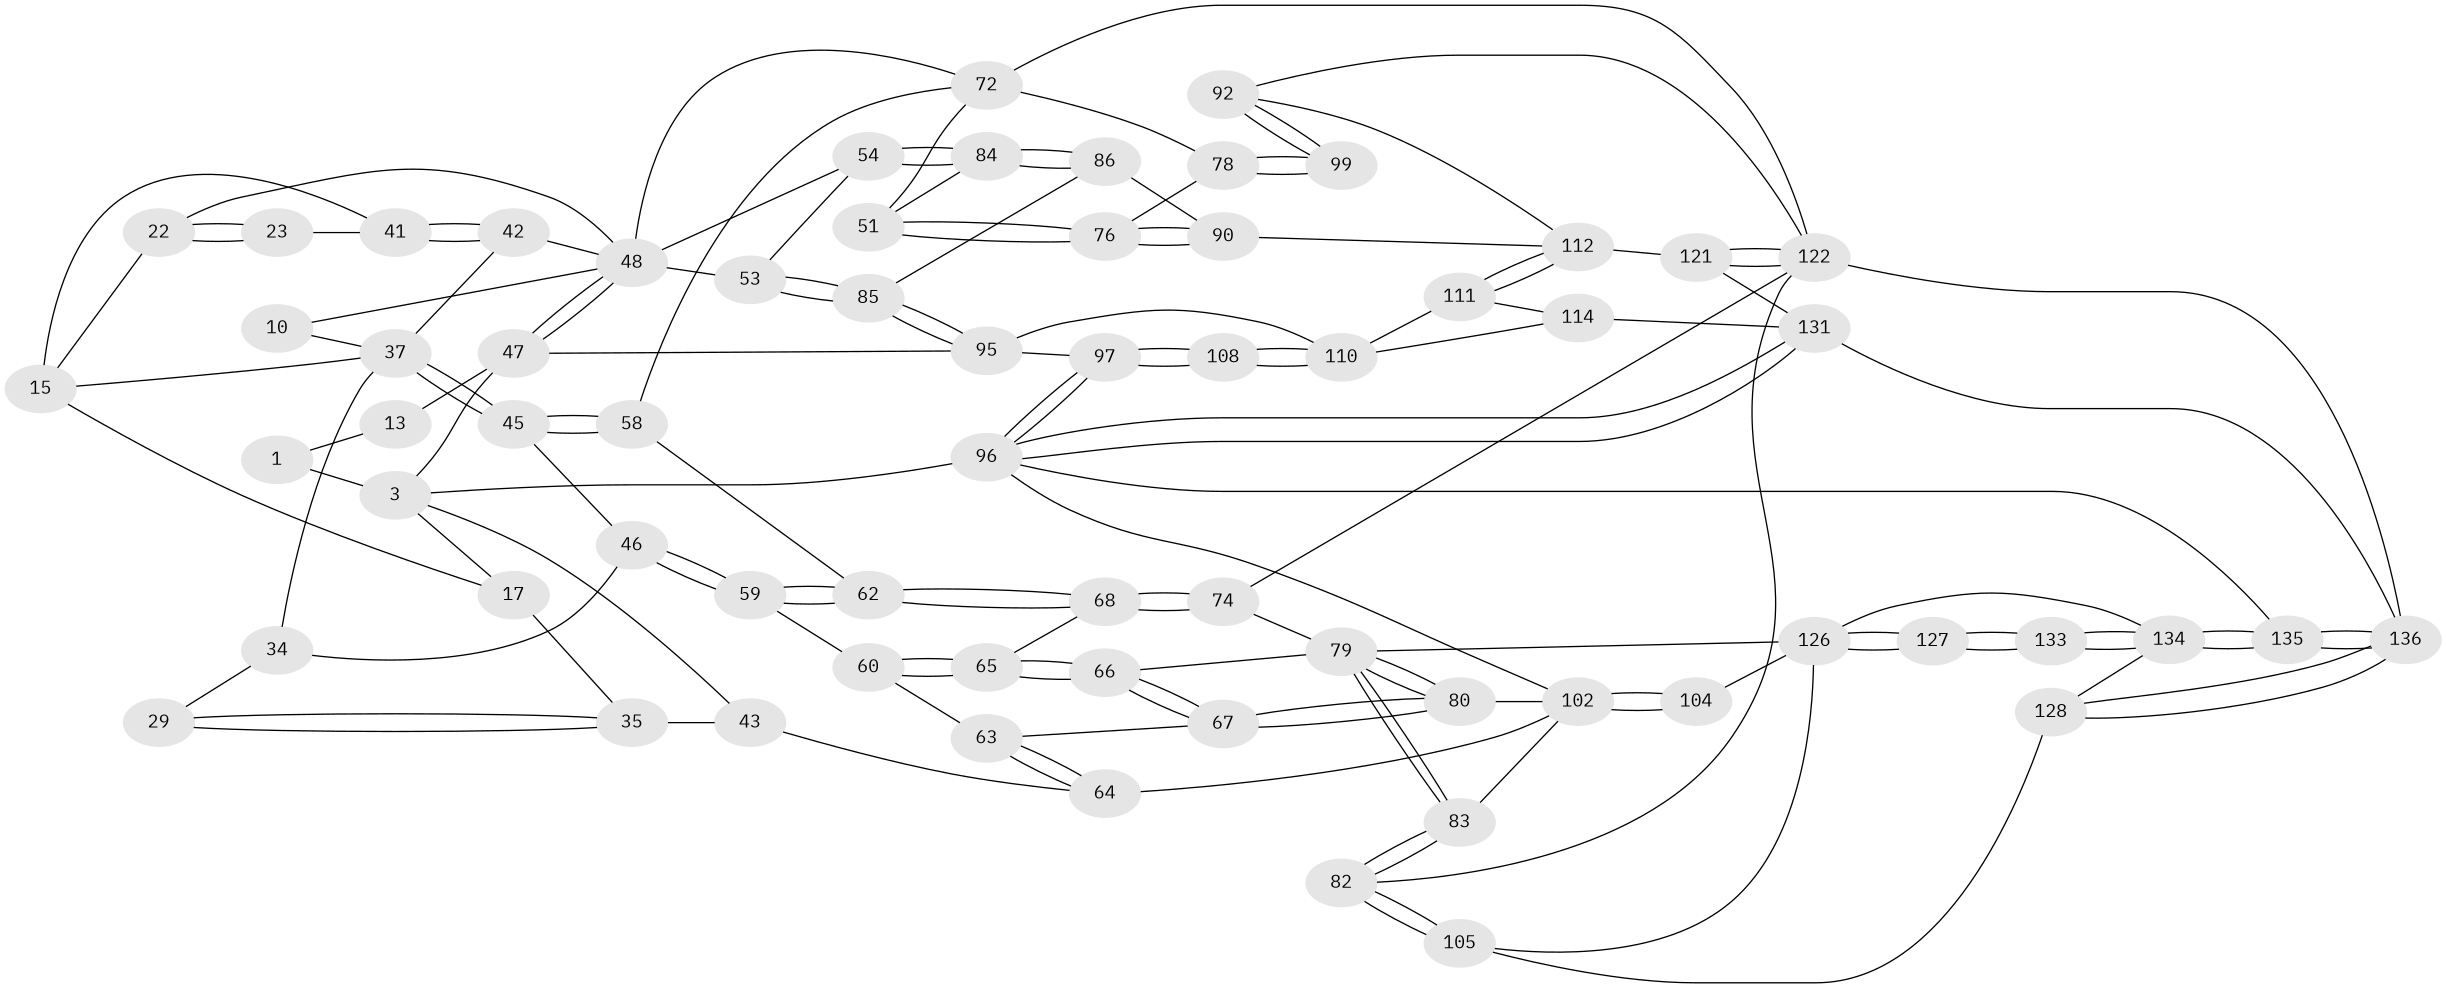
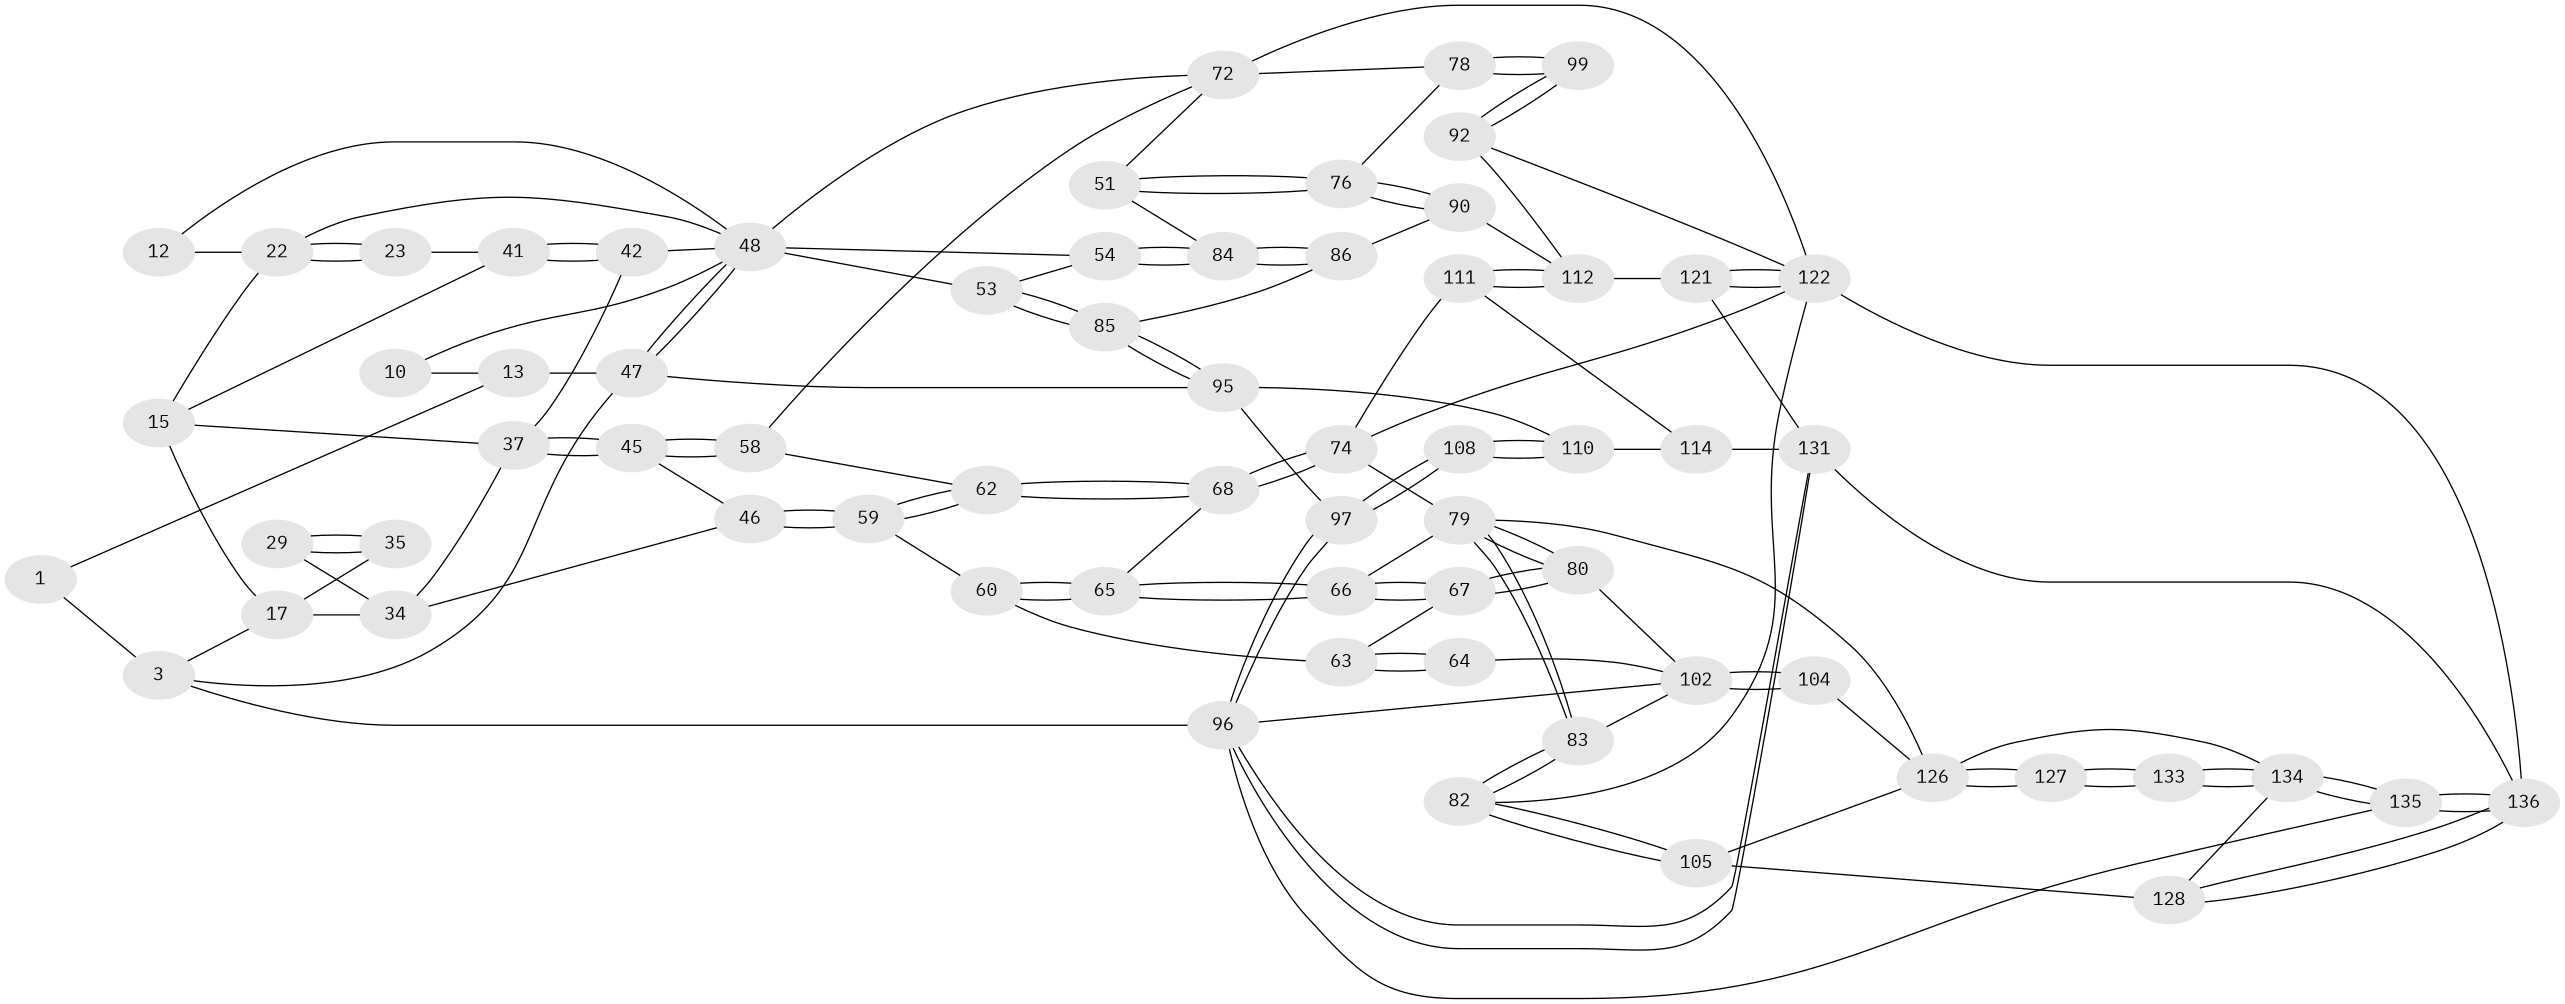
node "12": added
edge "111" -- "110": now "111" -- "74"
edge "10" -- "37": now "10" -- "13"
edge "17" -- "34": added
node "43": removed
